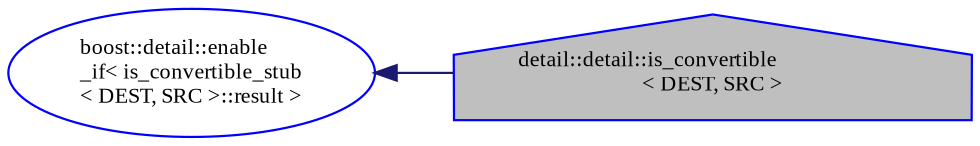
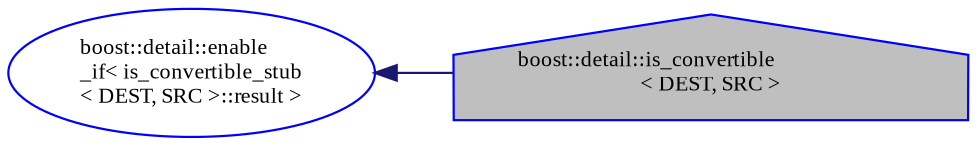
node "detail::detail::is_convertible < DEST, SRC >": label "detail::detail::is_convertible < DEST, SRC >" -> "boost::detail::is_convertible < DEST, SRC >"
